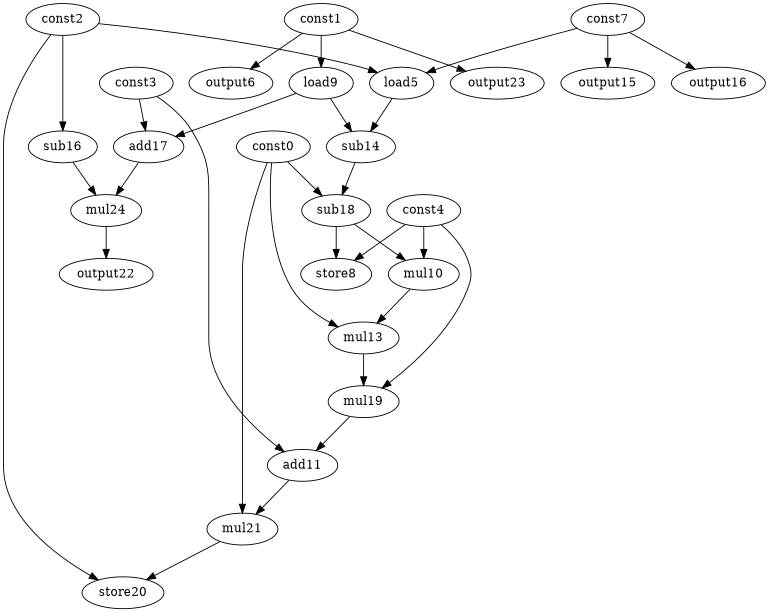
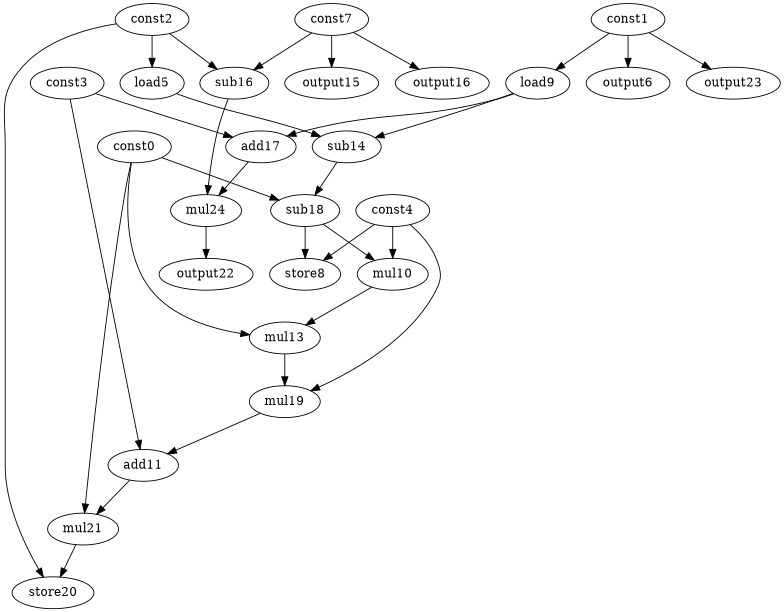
edge "const7" -> "load5": now "const7" -> "sub16"
